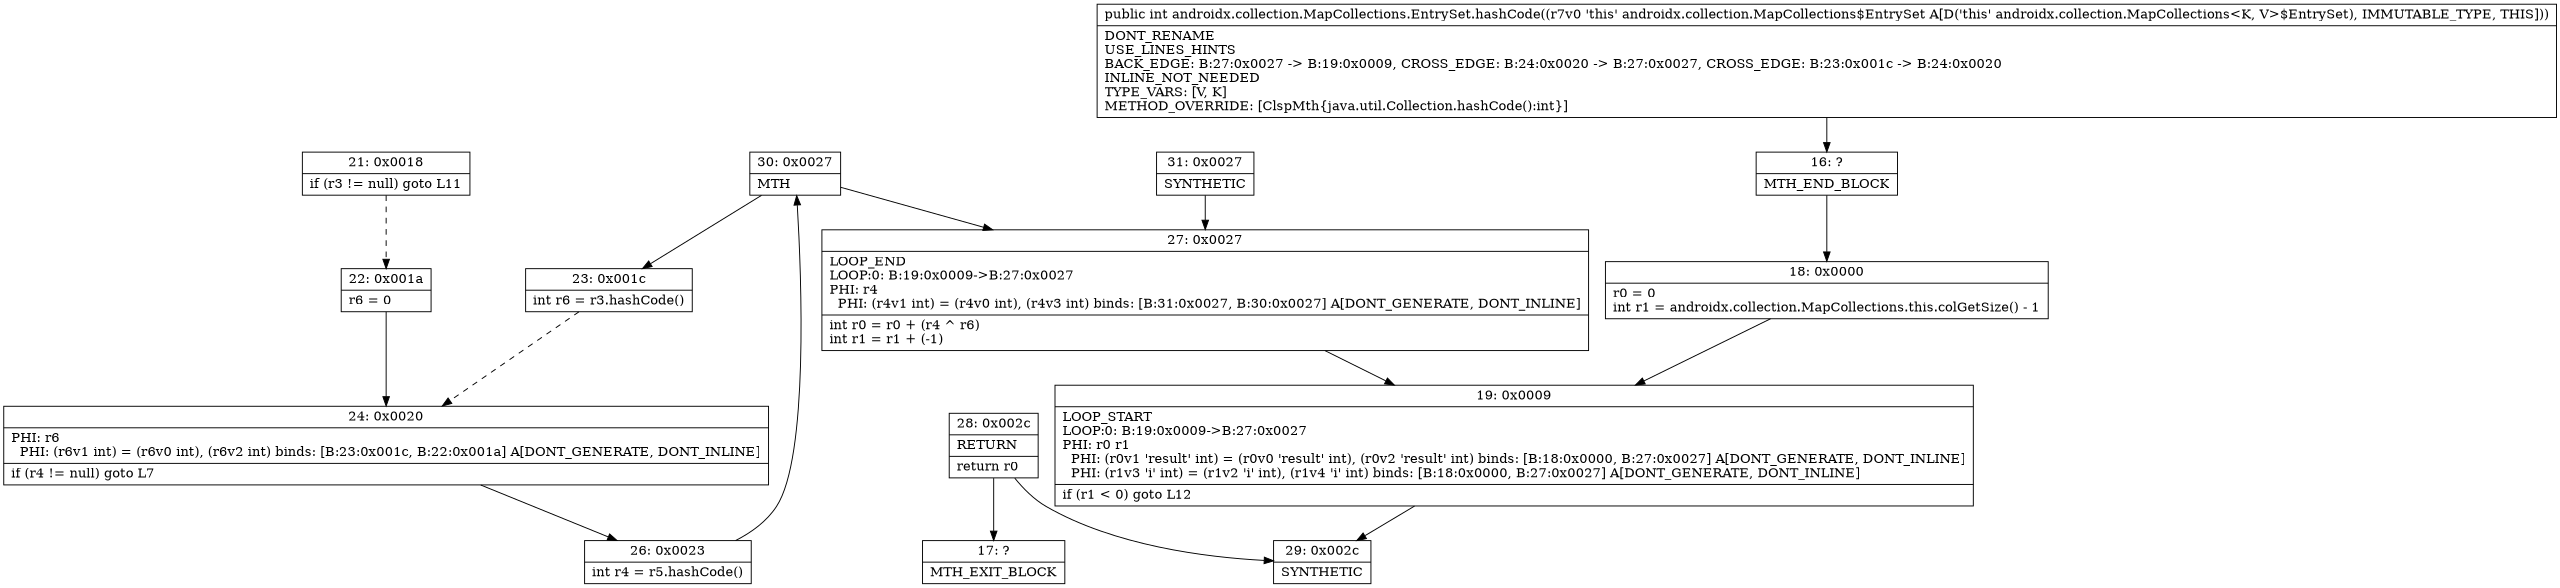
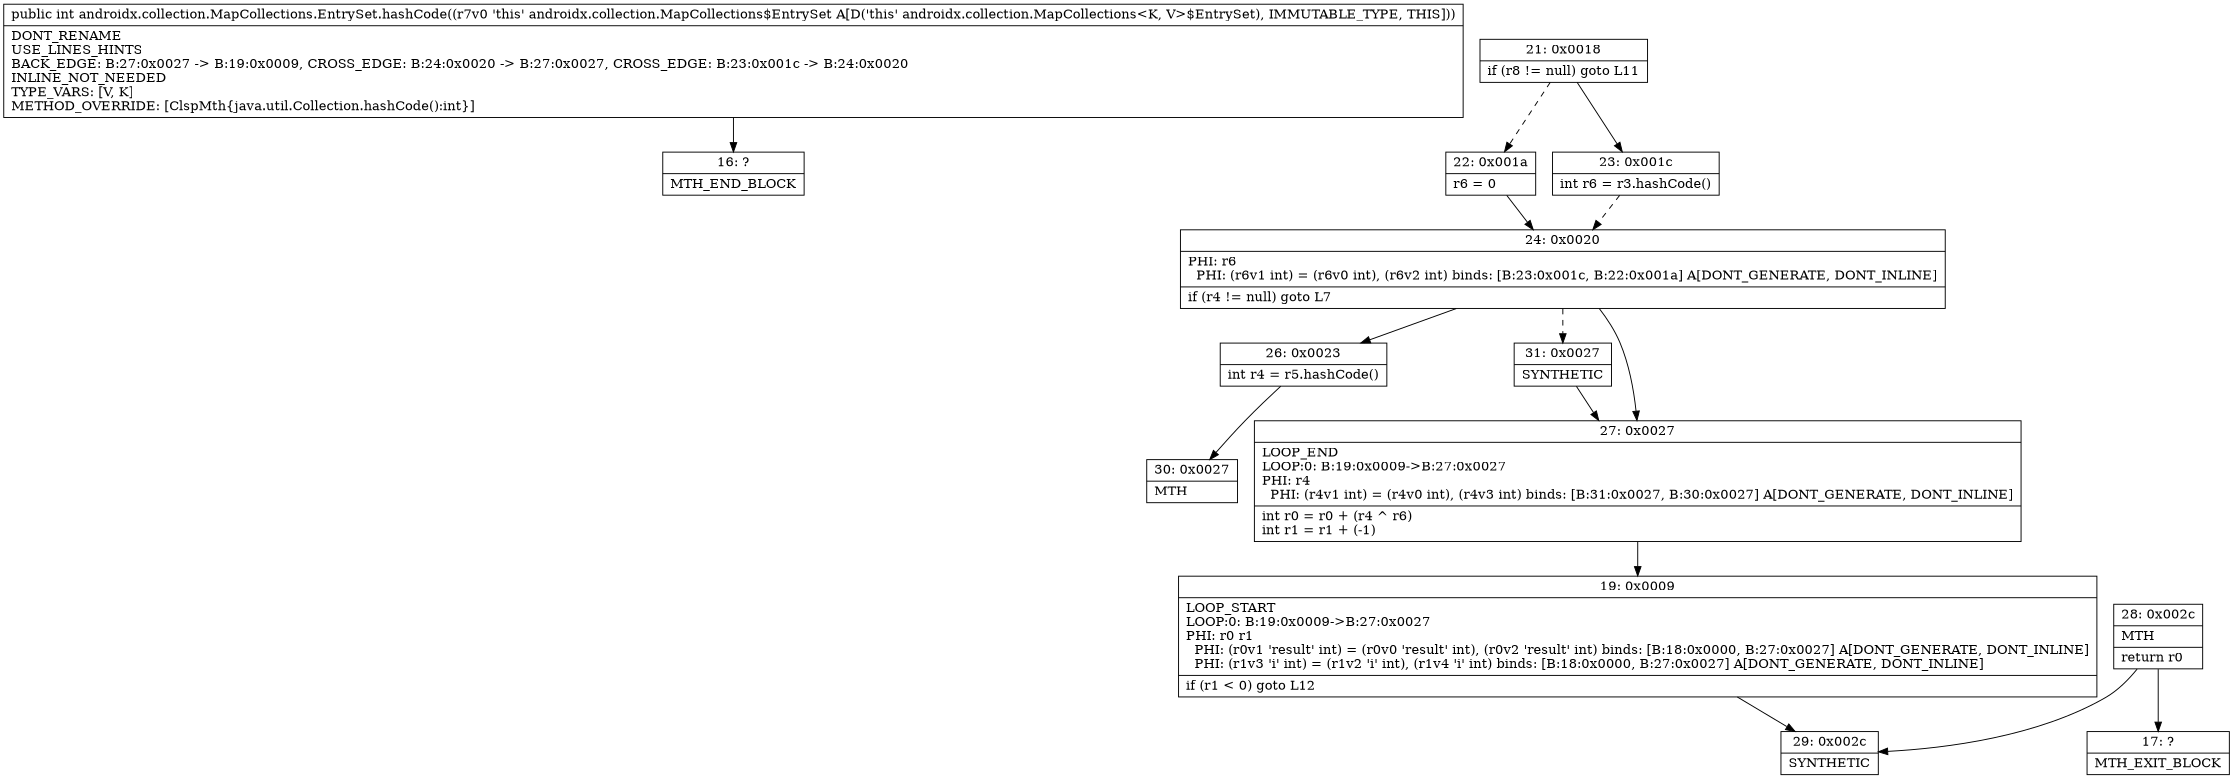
node "21: 0x0018": text "if (r3 != null) goto L11" -> "if (r8 != null) goto L11"
edge "30: 0x0027" -> "27: 0x0027": now "24: 0x0020" -> "27: 0x0027"
edge "30: 0x0027" -> "23: 0x001c": now "21: 0x0018" -> "23: 0x001c"
node "18: 0x0000": removed
edge "24: 0x0020" -> "31: 0x0027": added
node "28: 0x002c": text "RETURN" -> "MTH"
